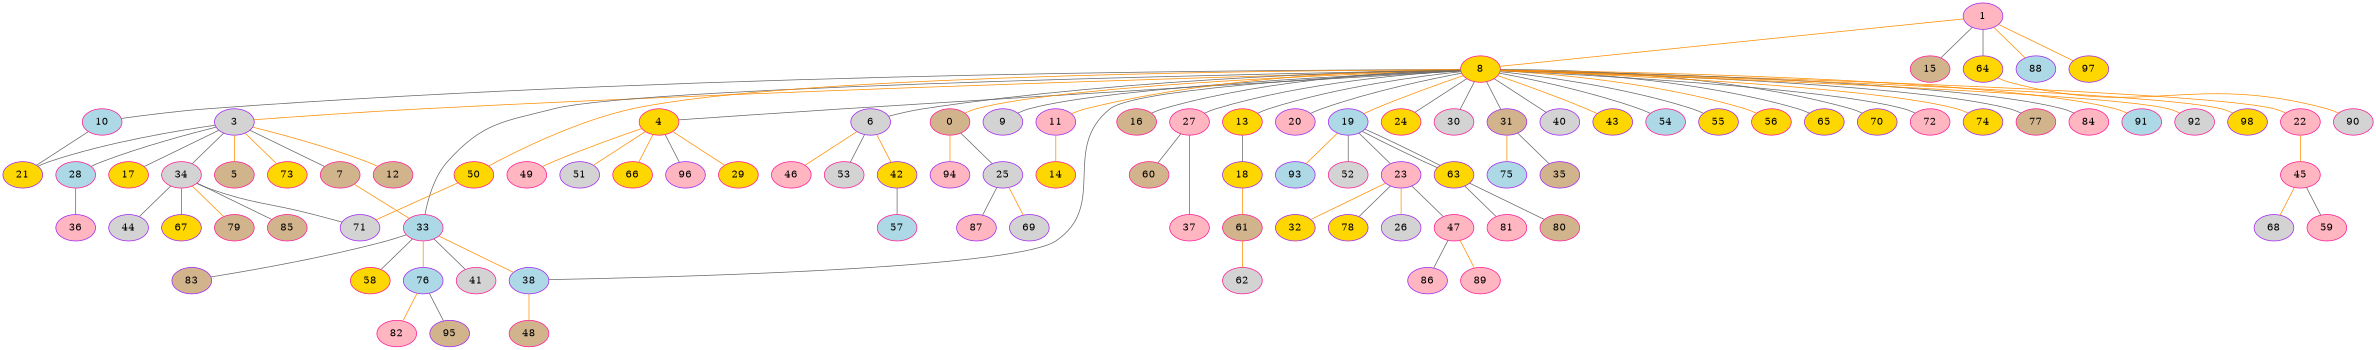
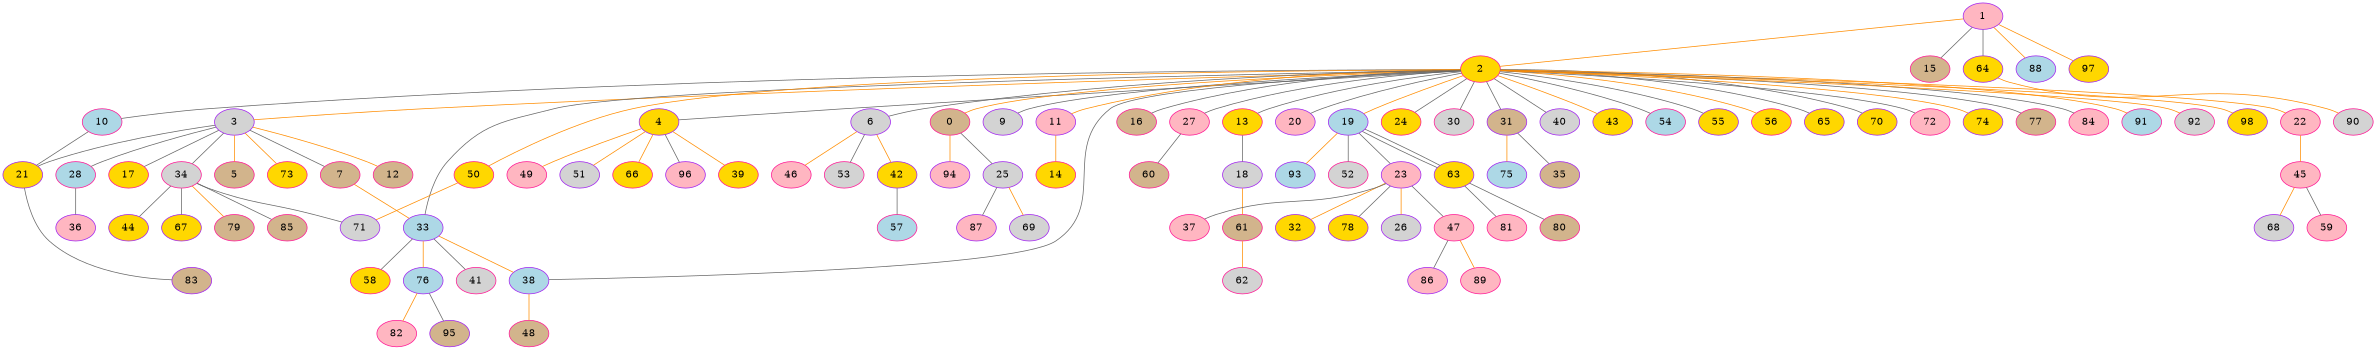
node "8": label "8" -> "2"
node "4": color deeppink -> purple
node "29": label "29" -> "39"
edge "27" -- "37": now "23" -- "37"
node "18": fillcolor gold -> lightgrey
node "44": fillcolor lightgrey -> gold
node "33": color deeppink -> purple
edge "33" -- "83": now "21" -- "83"
